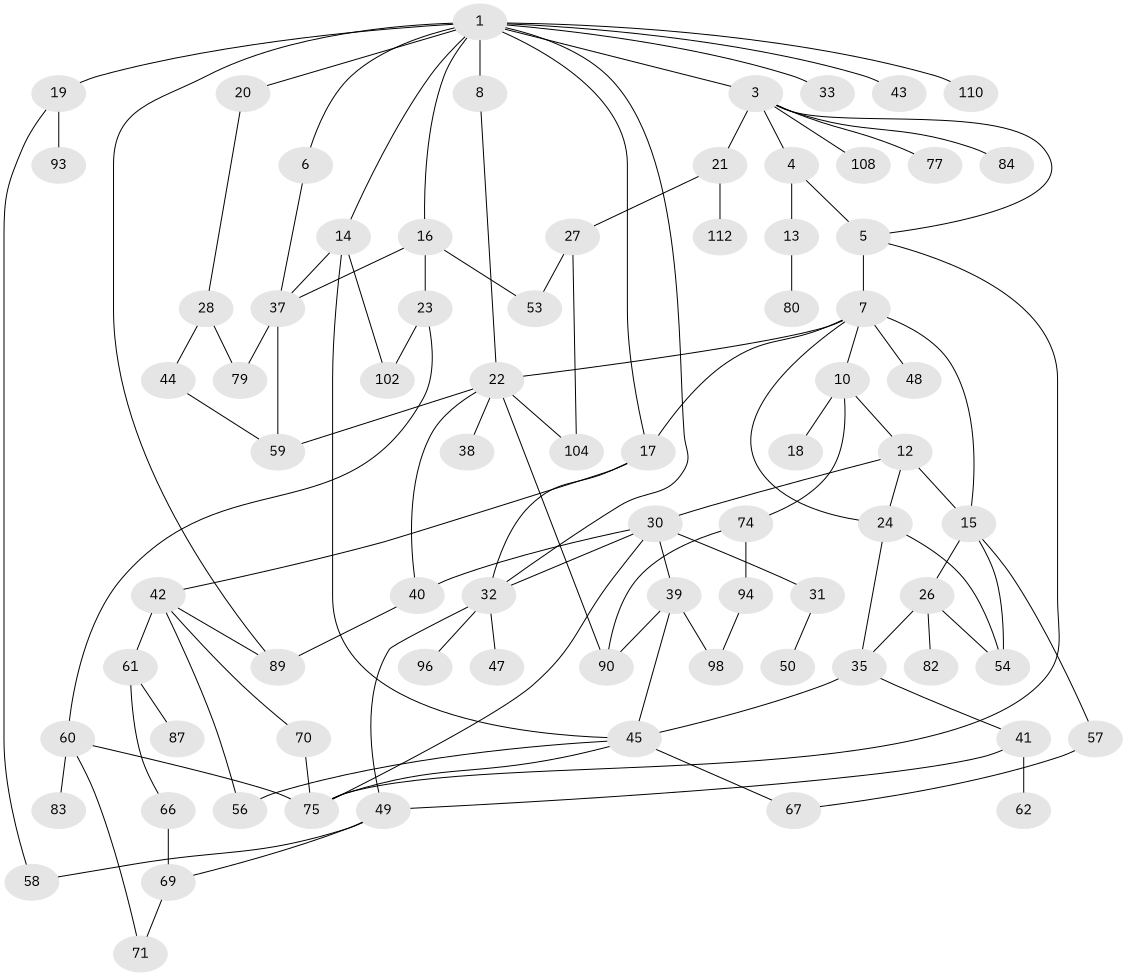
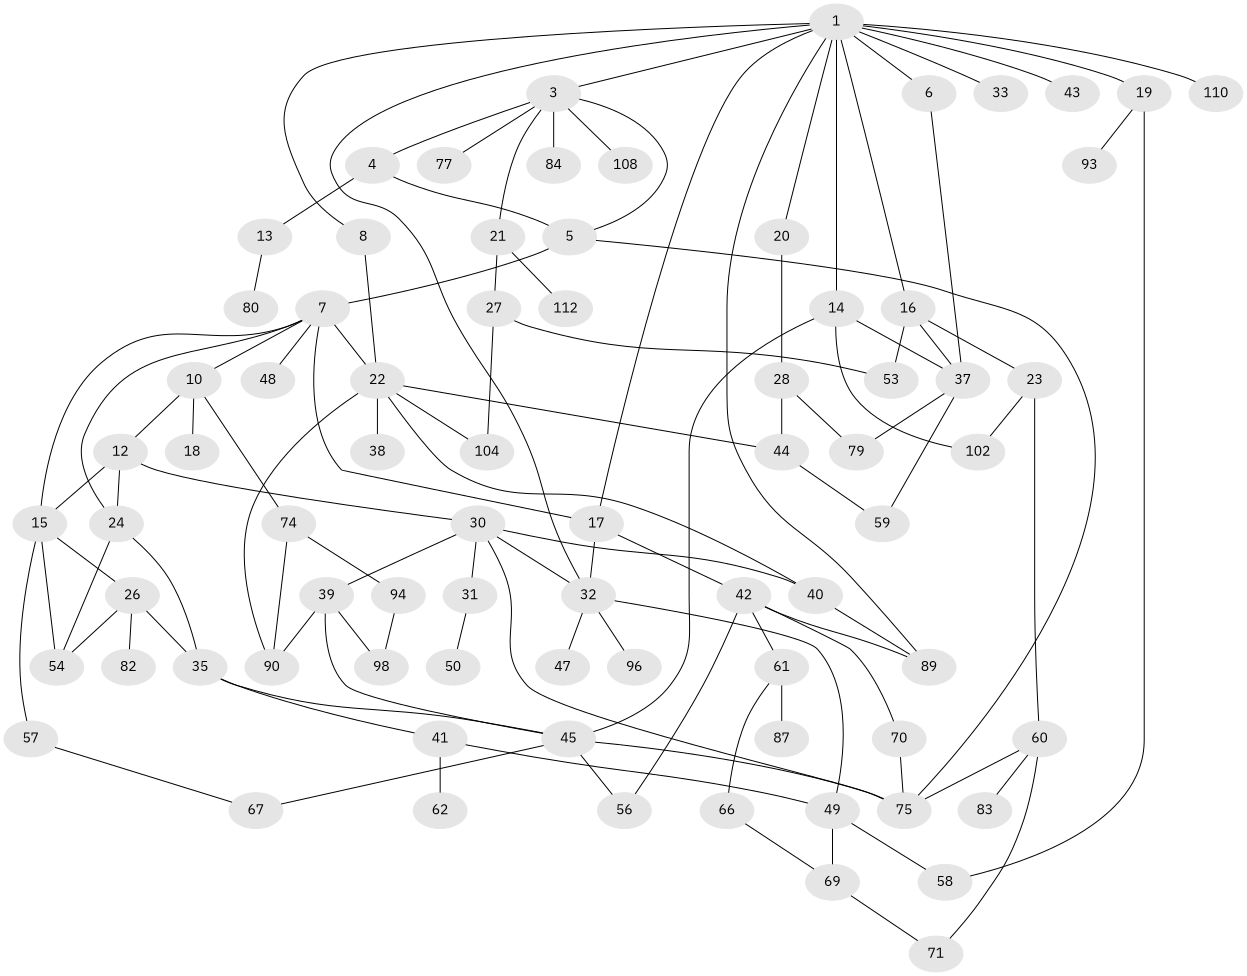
edge "22" -- "59": now "22" -- "44"
